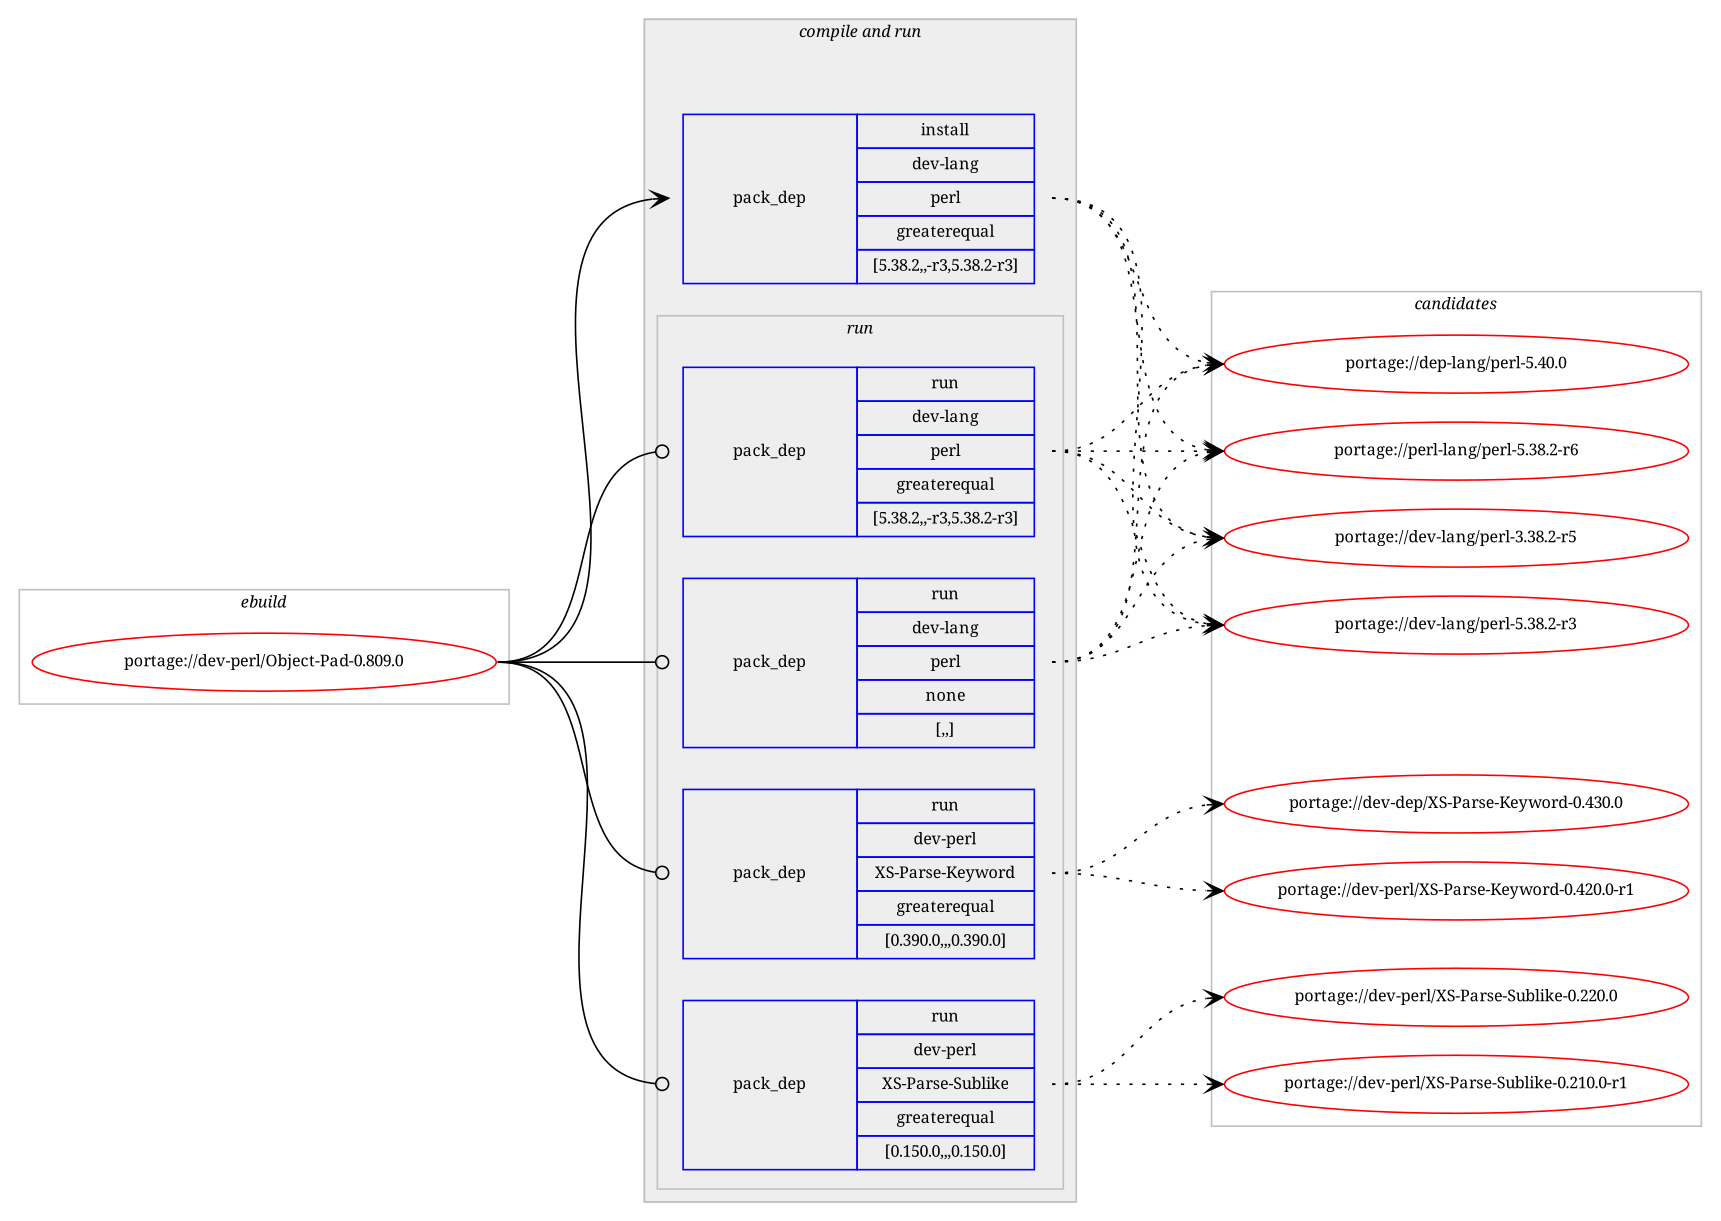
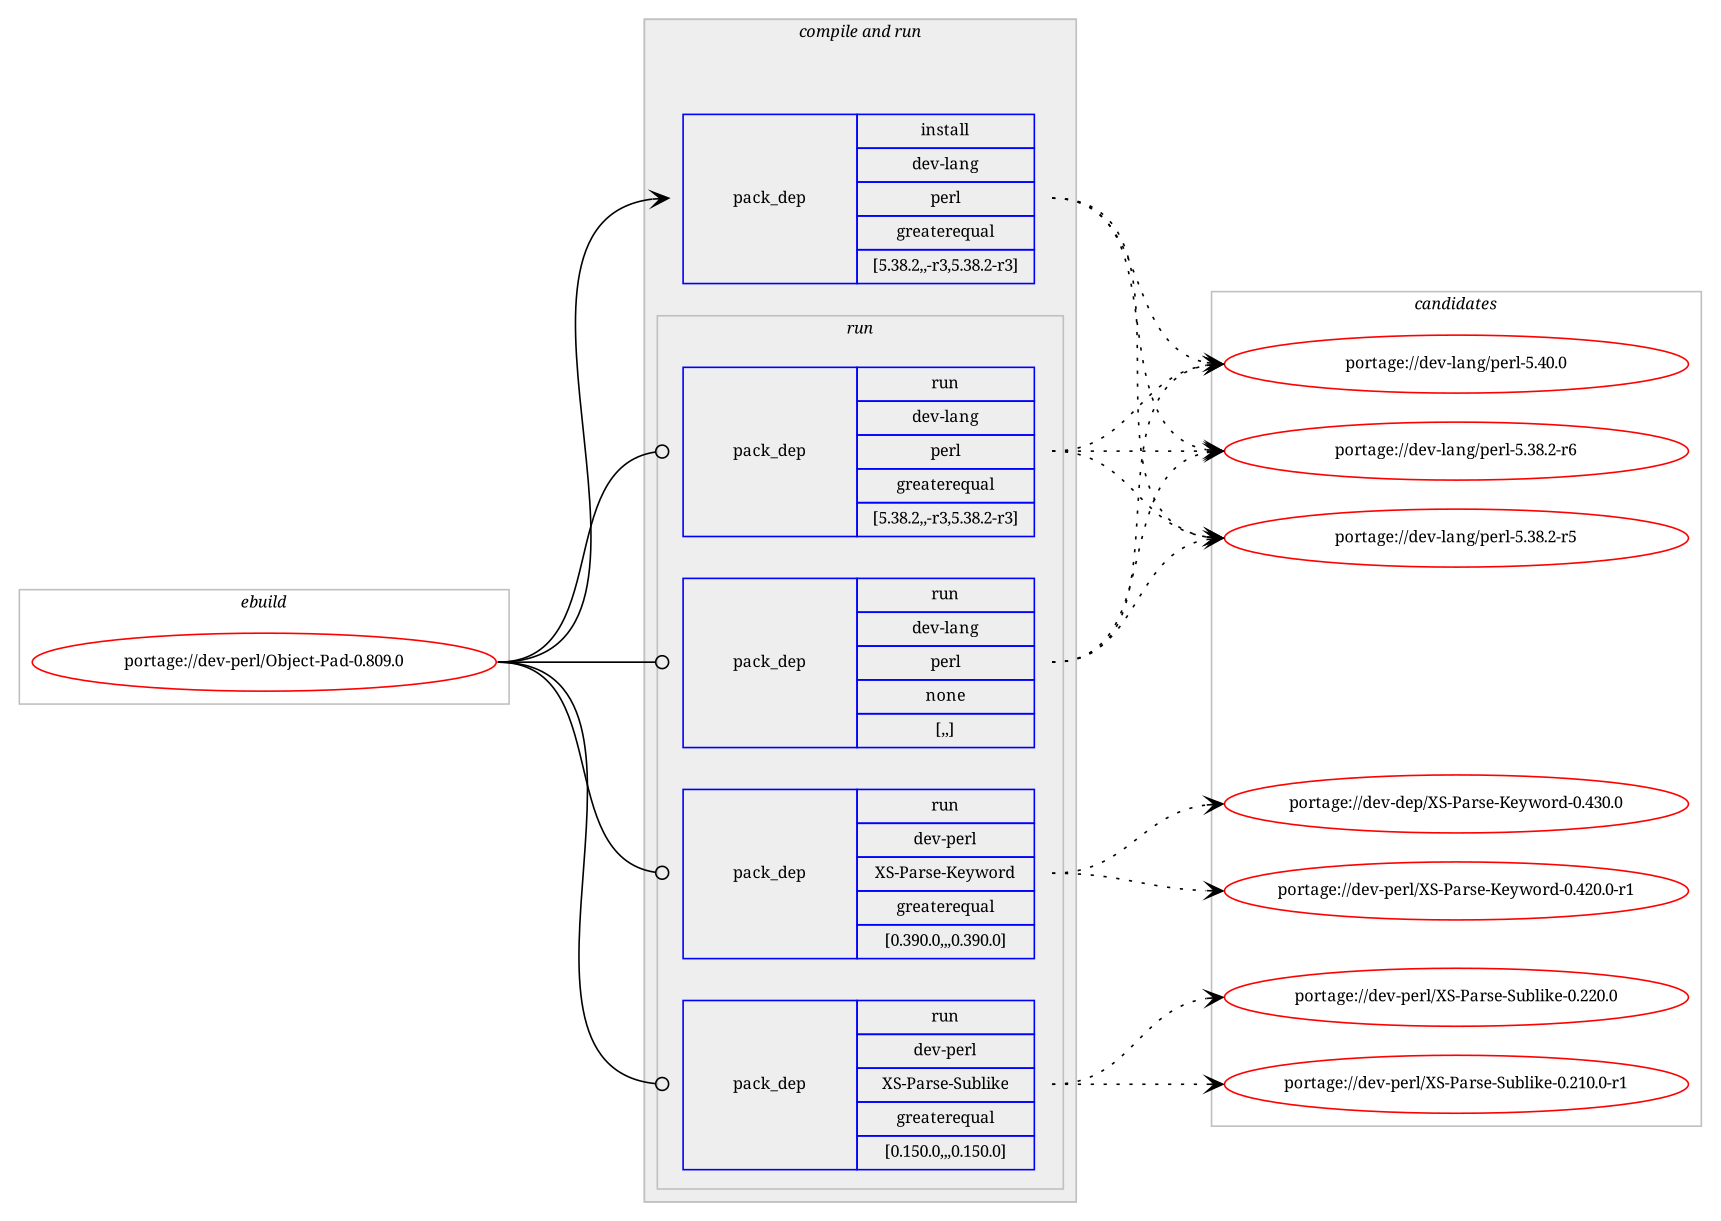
node "portage://dep-lang/perl-5.40.0": label "portage://dep-lang/perl-5.40.0" -> "portage://dev-lang/perl-5.40.0"
node "portage://perl-lang/perl-5.38.2-r6": label "portage://perl-lang/perl-5.38.2-r6" -> "portage://dev-lang/perl-5.38.2-r6"
node "portage://dev-lang/perl-3.38.2-r5": label "portage://dev-lang/perl-3.38.2-r5" -> "portage://dev-lang/perl-5.38.2-r5"
node "portage://dev-lang/perl-5.38.2-r3": removed
